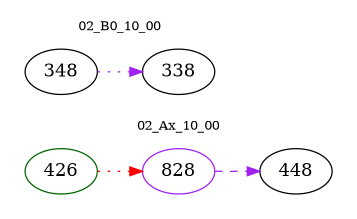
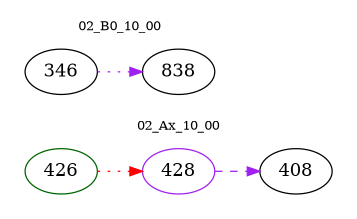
node "348": label "348" -> "346"
node "338": label "338" -> "838"
node "828": label "828" -> "428"
node "448": label "448" -> "408"
